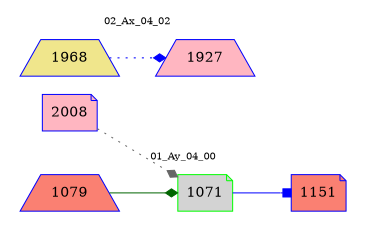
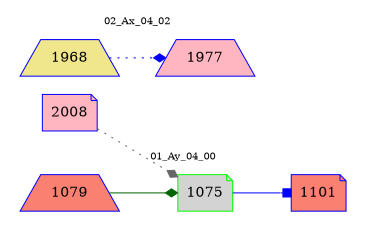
node "1927": label "1927" -> "1977"
node "1071": label "1071" -> "1075"
node "1151": label "1151" -> "1101"
